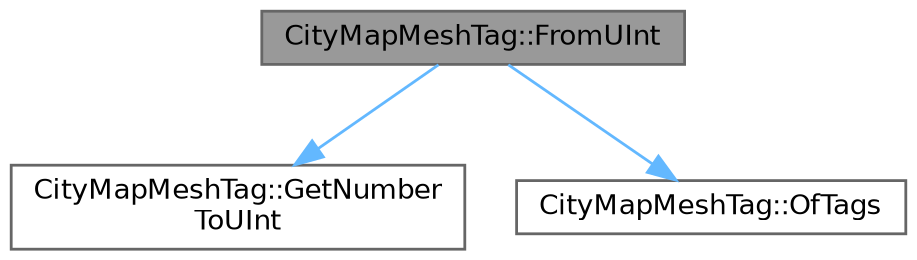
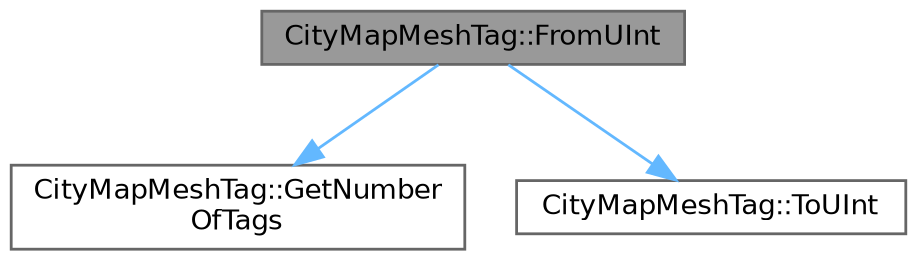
node "CityMapMeshTag::GetNumber ToUInt": label "CityMapMeshTag::GetNumber ToUInt" -> "CityMapMeshTag::GetNumber OfTags"
node "CityMapMeshTag::OfTags": label "CityMapMeshTag::OfTags" -> "CityMapMeshTag::ToUInt"
